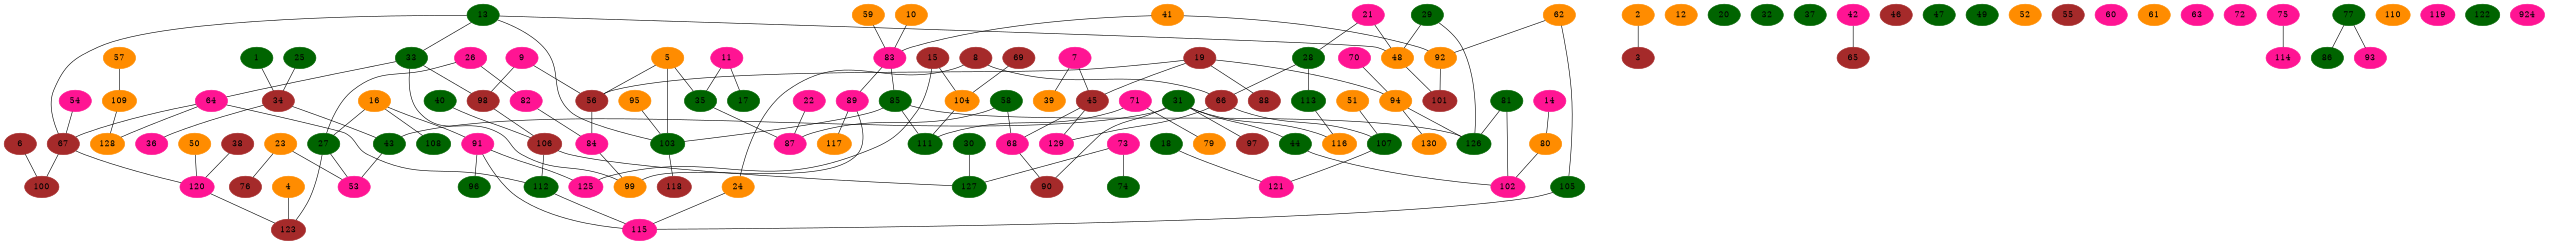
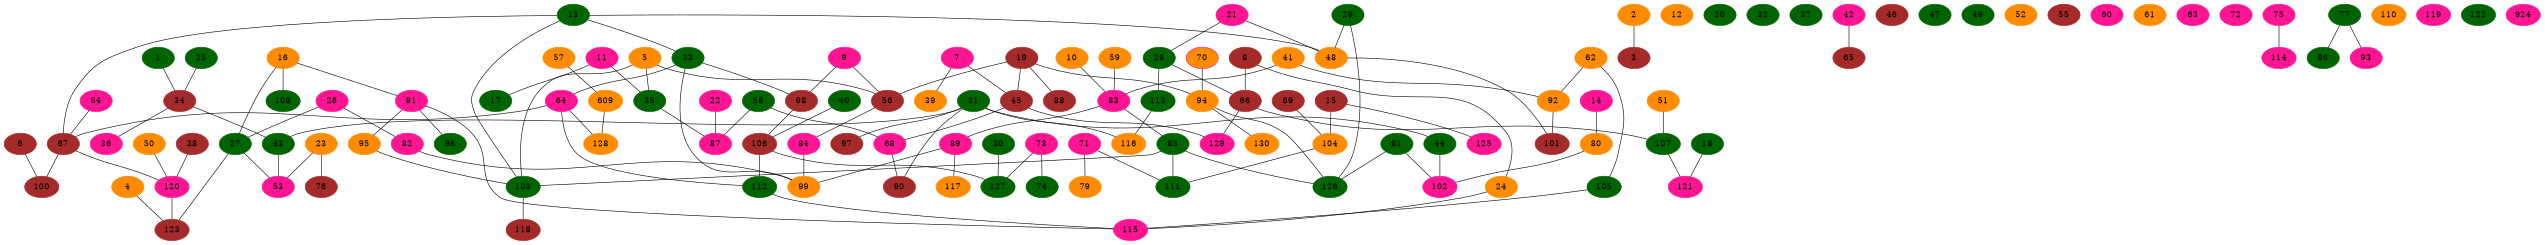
node "70": fillcolor deeppink -> darkorange
node "109": label "109" -> "609"
edge "82" -- "84": now "82" -- "99"
edge "91" -- "125": now "91" -- "95"
